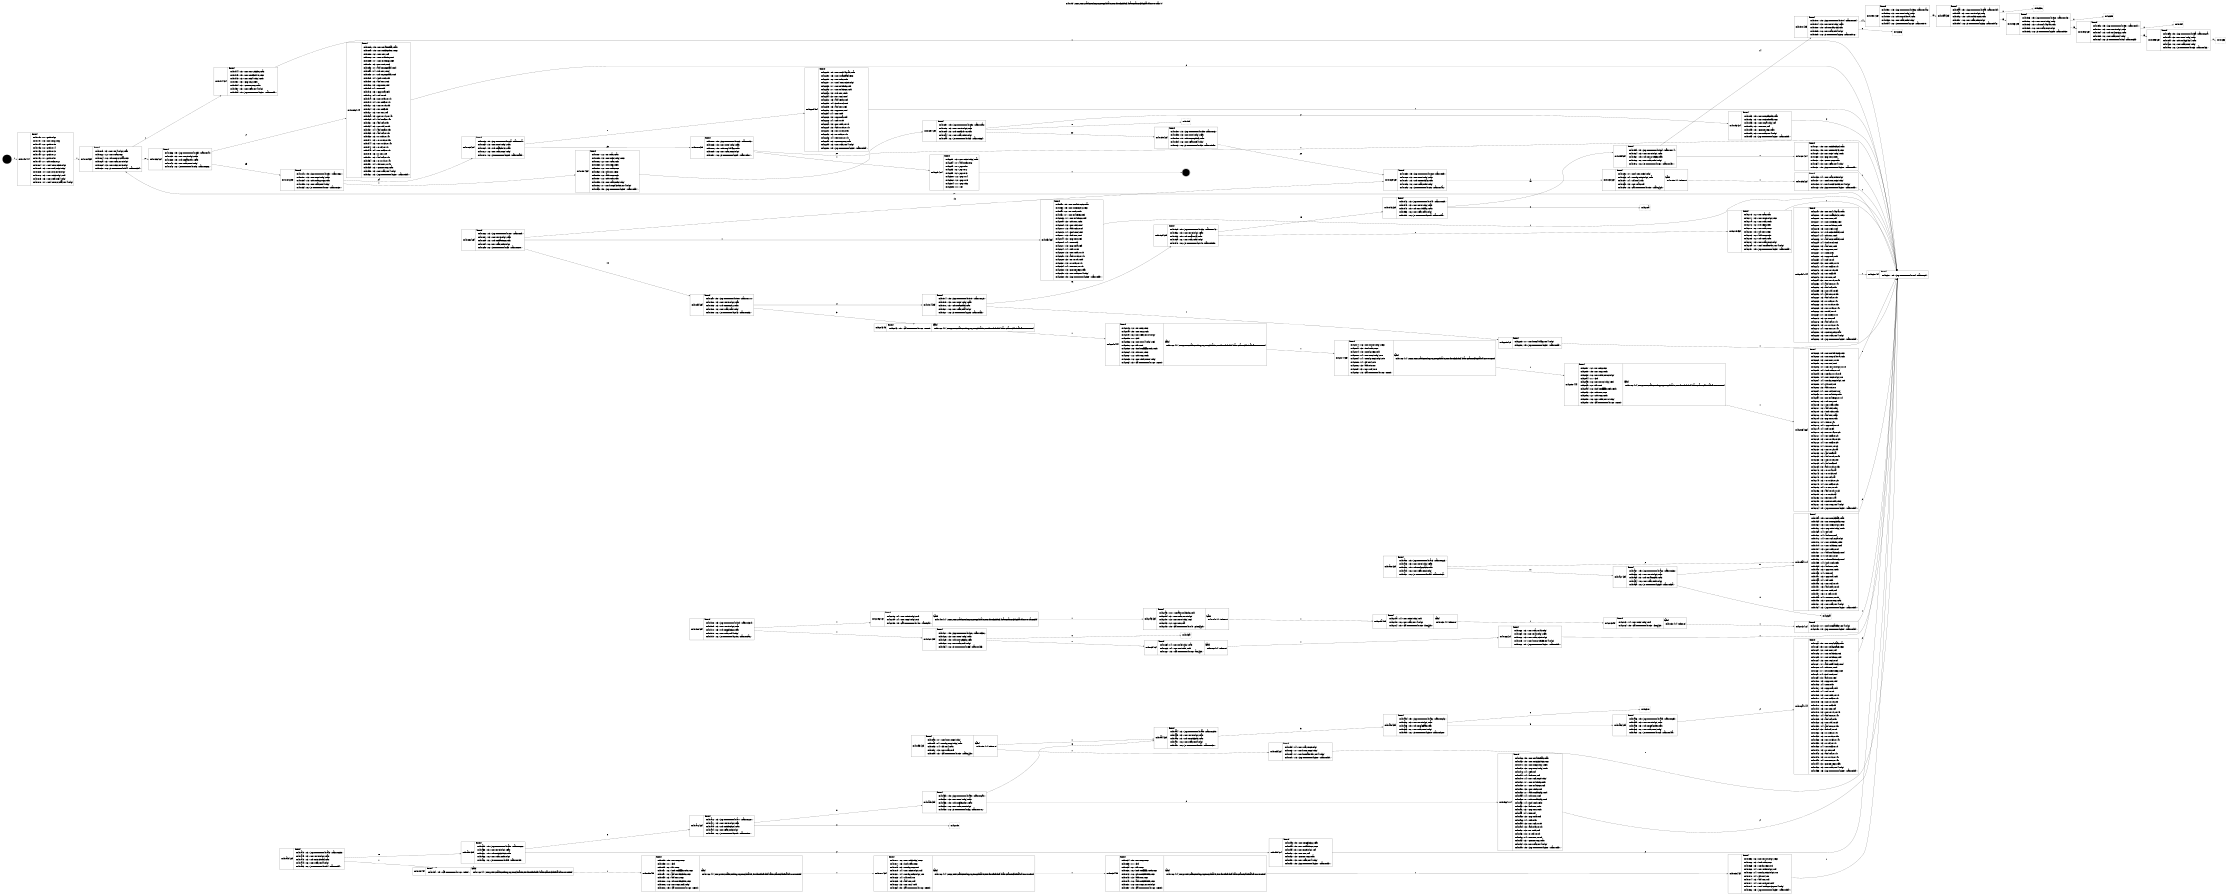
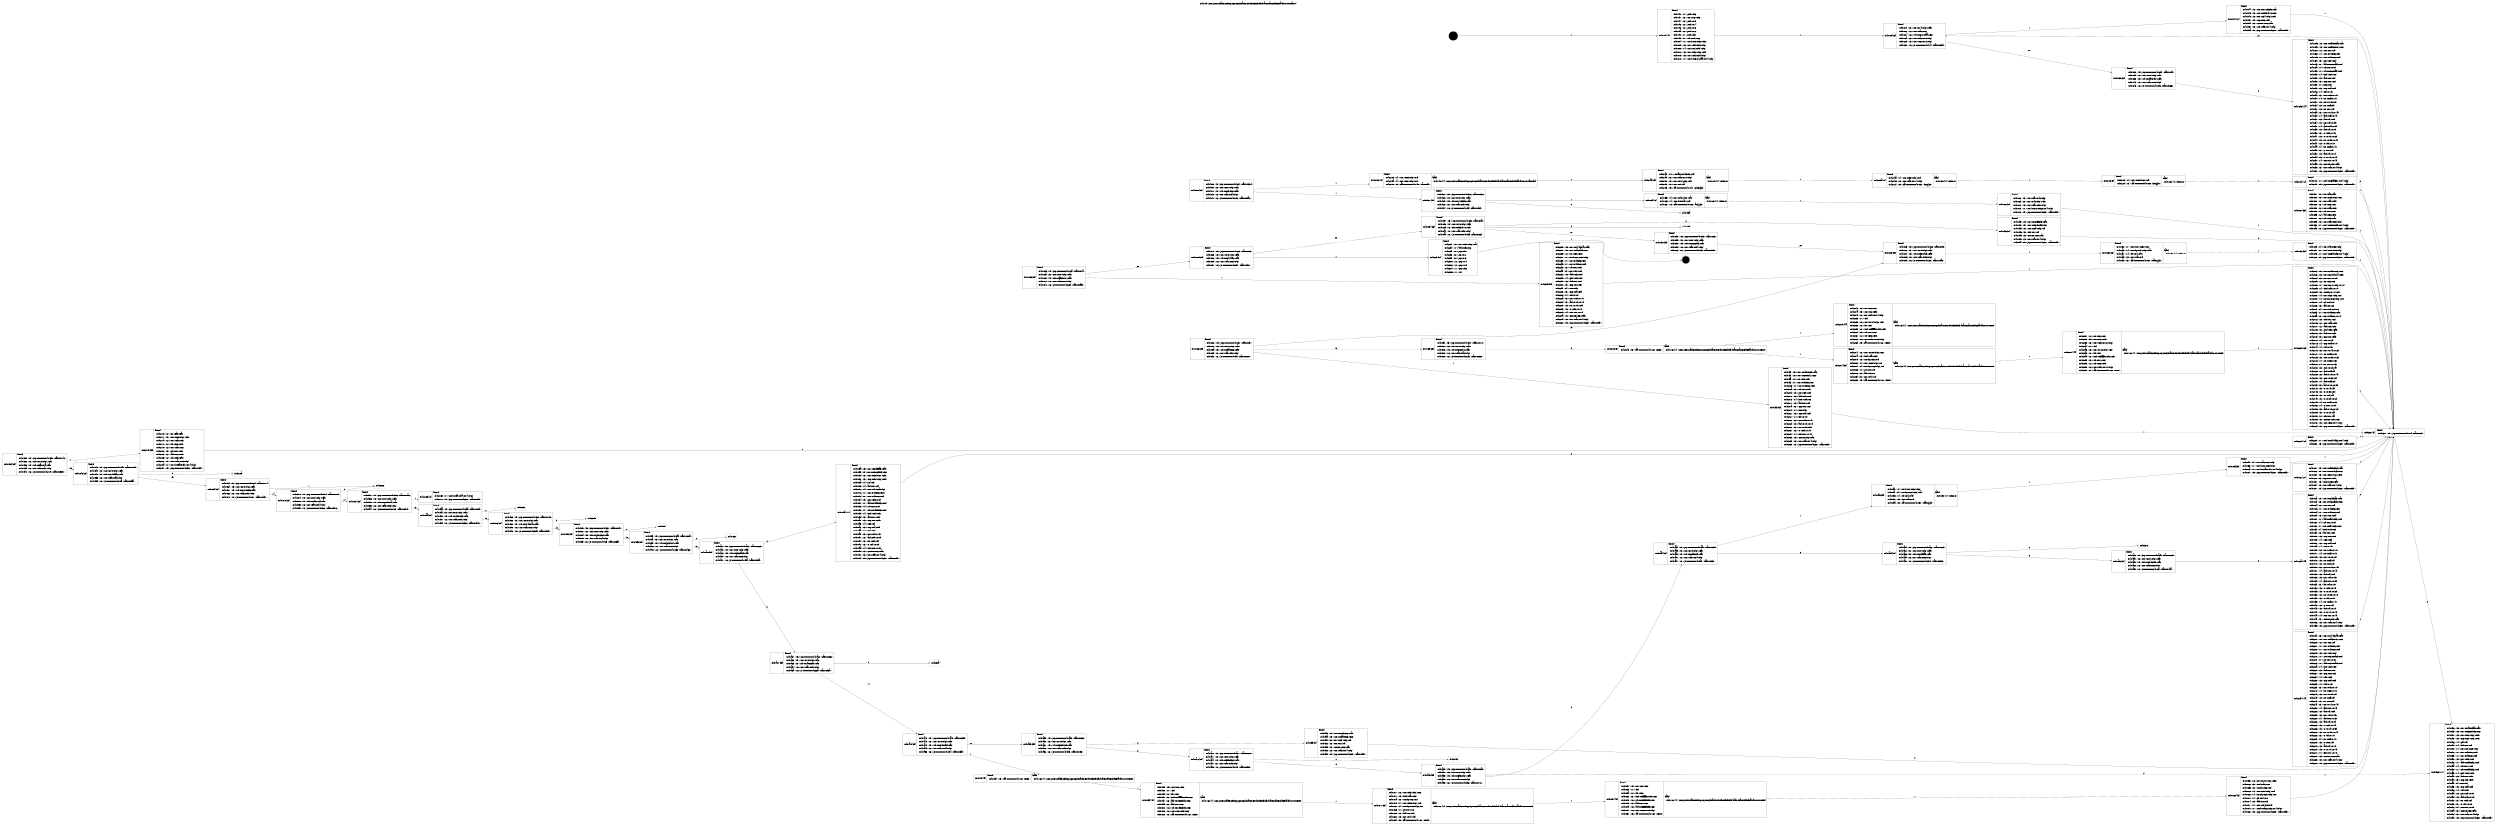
edge "0x40195f [25]" -> "0x401c81 [27]": now "0x40195f [25]" -> "0x402306"
node "0x40184c [25]": removed
node "0x401914 [25]": removed
edge "0x402048 [44]" -> "0x402074 [35]": now "0x402043 [5]" -> "0x402074 [35]"
node "0x402169 [12]": added
edge "0x4019f5 [25]" -> "0x401a0e [25]": added, label "13"
edge "0x401a27 [25]" -> "0x401d5a [111]": now "0x401a27 [25]" -> "0x401a40 [25]"
edge "0x401f66 [111]" -> "0x4023e7 [5]": reversed
edge "0x401ea8 [23]" -> "0x401aa4 [25]": reversed
